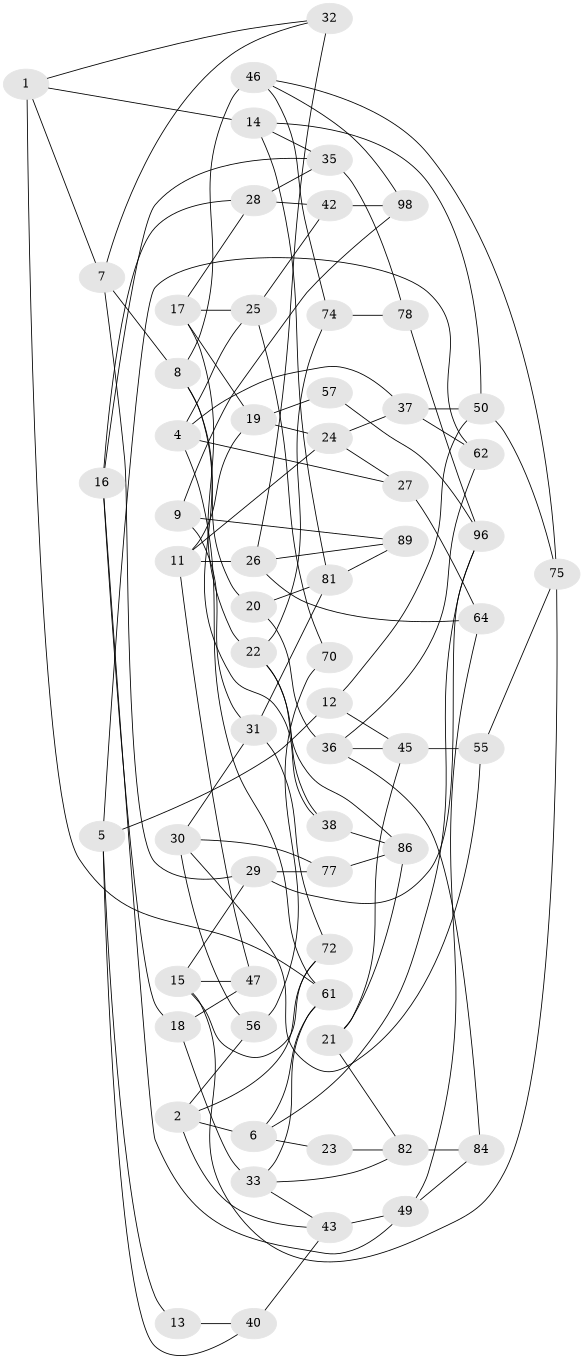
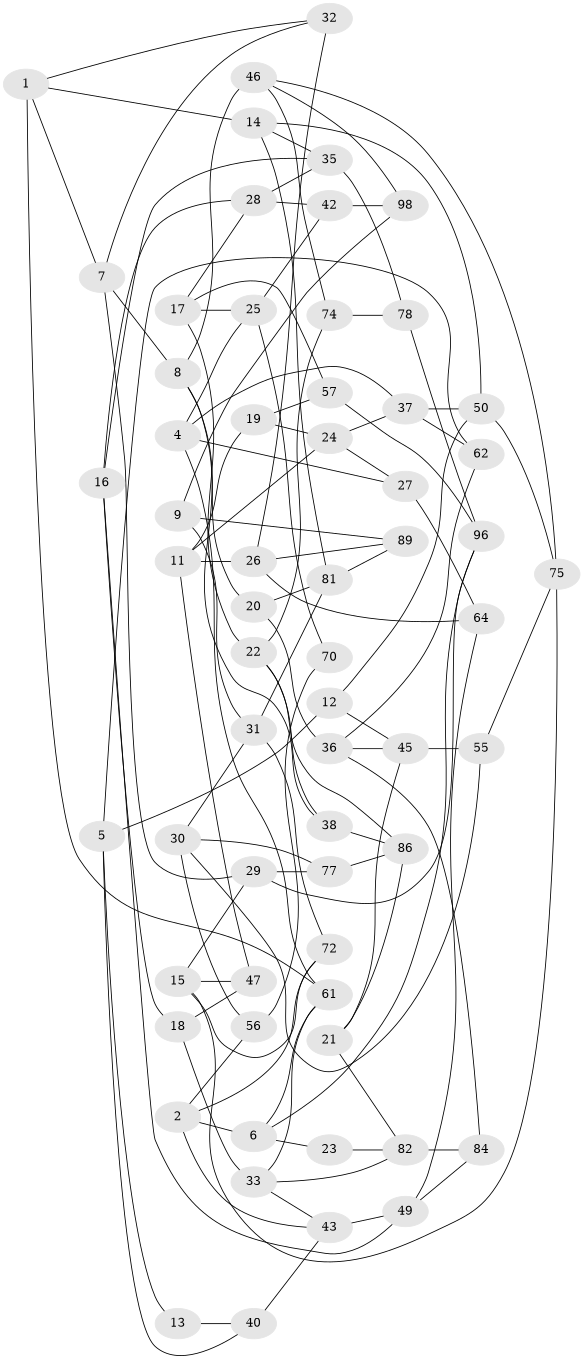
edge "17" -- "19": now "17" -- "57"
